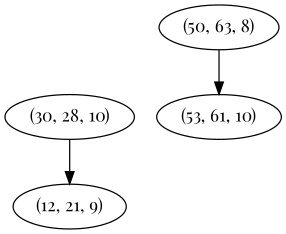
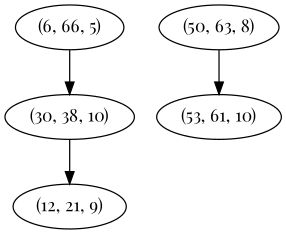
node "(6, 66, 5)": added
node "(30, 28, 10)": label "(30, 28, 10)" -> "(30, 38, 10)"
